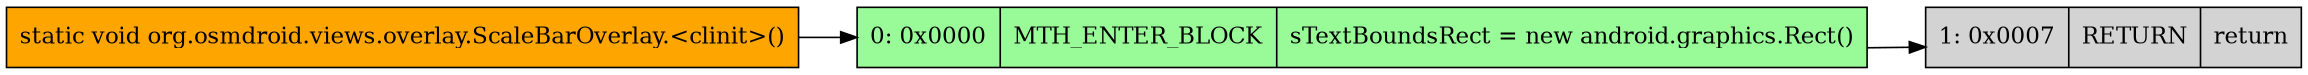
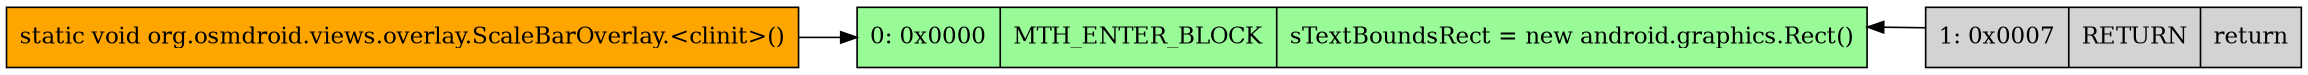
edge "0: 0x0000" -> "1: 0x0007": reversed
